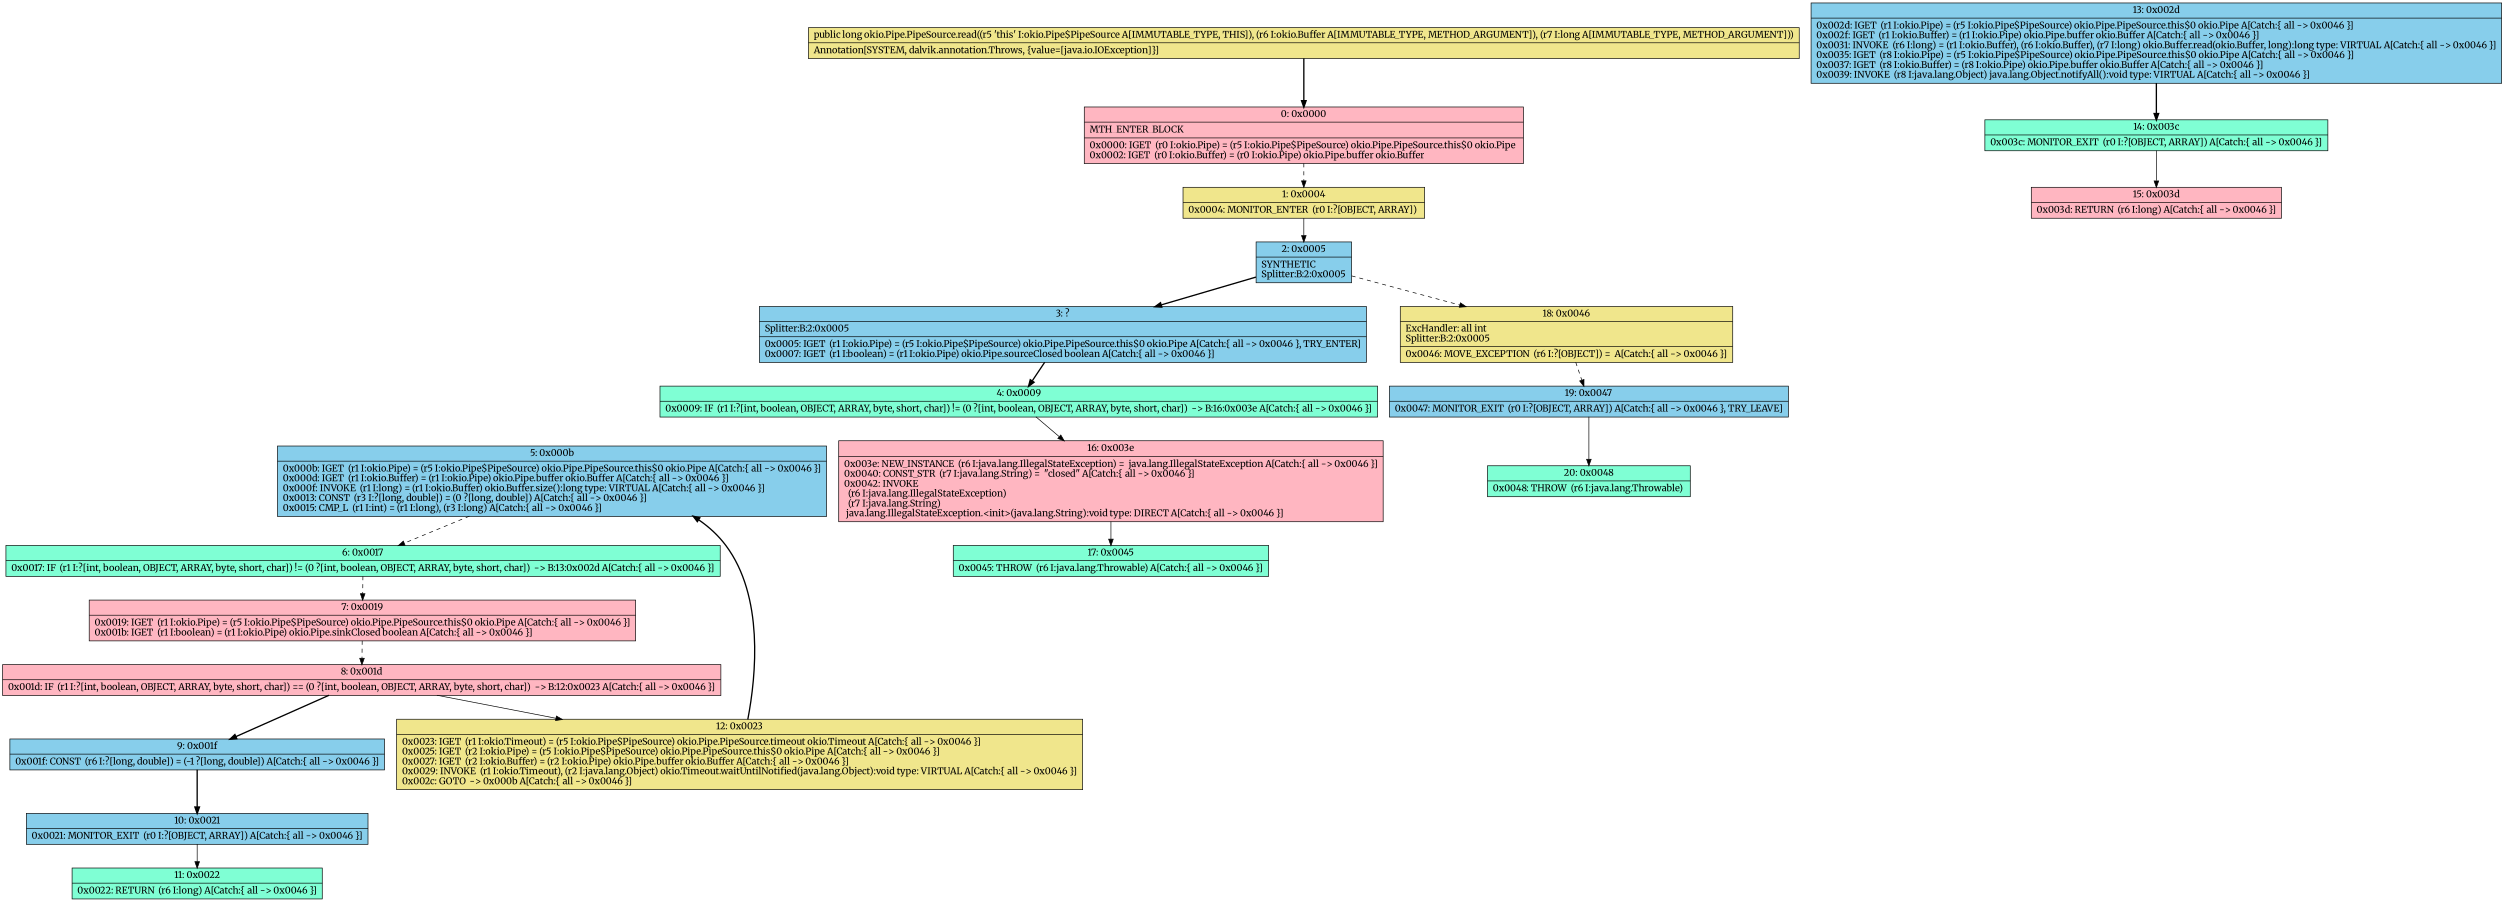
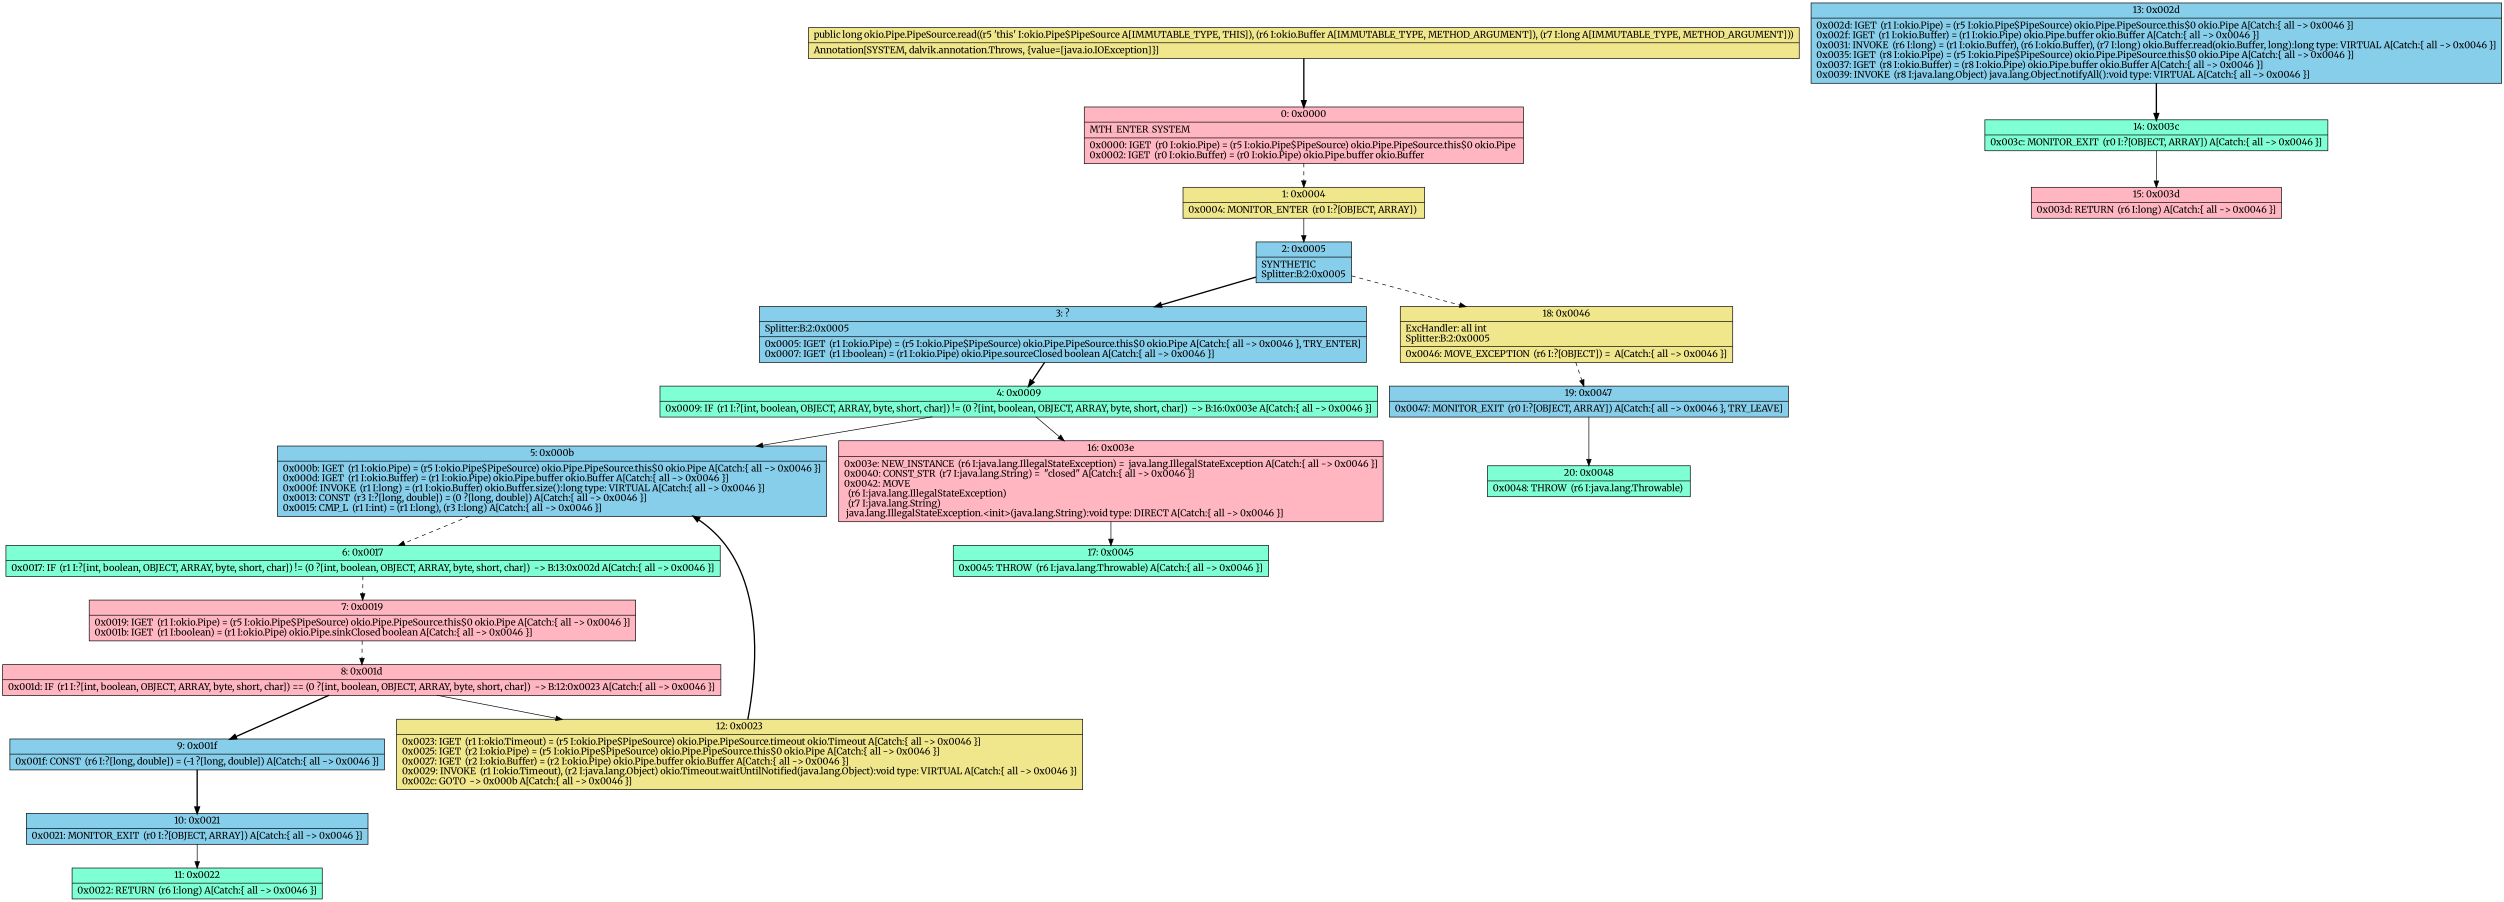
node "0: 0x0000": text "MTH_ENTER_BLOCK" -> "MTH_ENTER_SYSTEM"
edge "4: 0x0009" -> "5: 0x000b": added
node "16: 0x003e": text "0x0042: INVOKE" -> "0x0042: MOVE"
